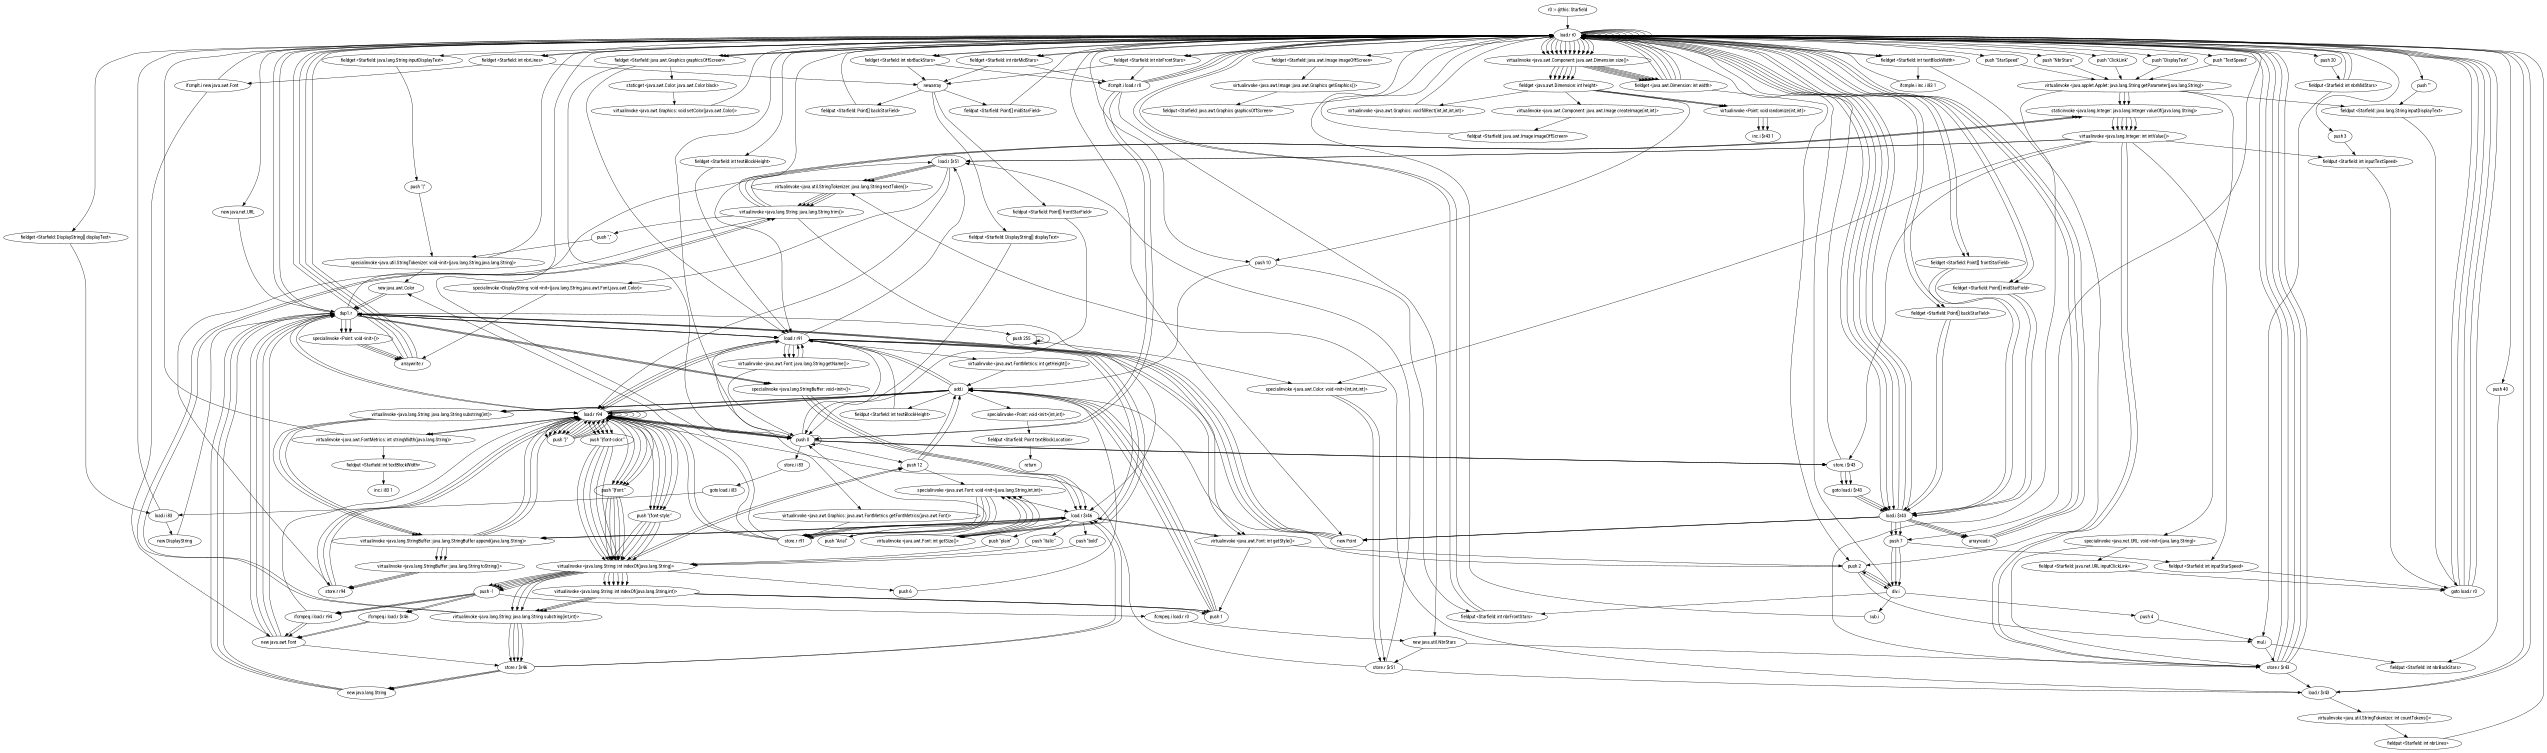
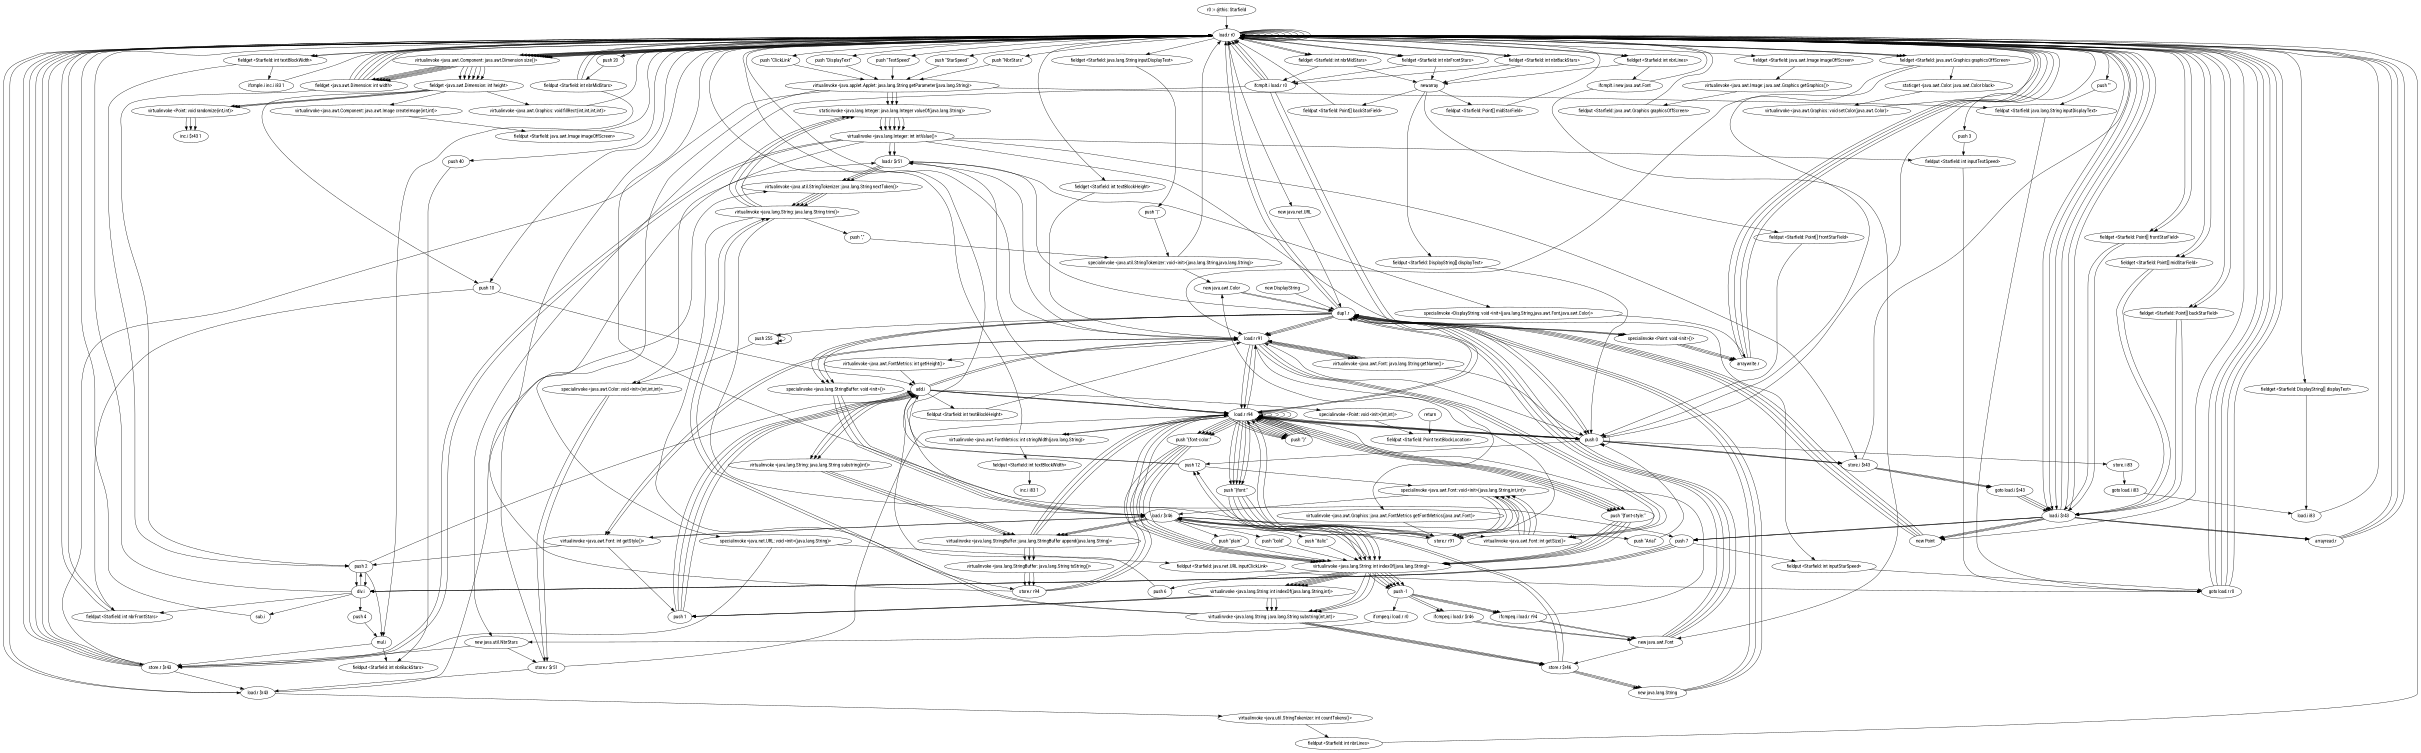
edge "store.r r94" -> "load.r r0": added
edge "fieldput <Starfield: Point textBlockLocation>" -> "return": reversed
edge "load.i i83" -> "new DisplayString": removed
